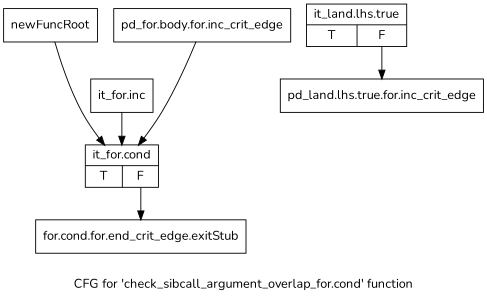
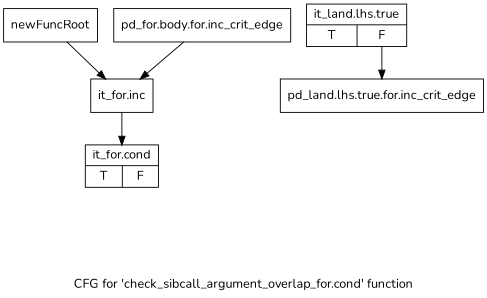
edge "newFuncRoot" -> "it_for.cond": now "newFuncRoot" -> "it_for.inc"
edge "pd_for.body.for.inc_crit_edge" -> "it_for.cond": now "pd_for.body.for.inc_crit_edge" -> "it_for.inc"
node "for.cond.for.end_crit_edge.exitStub": removed
